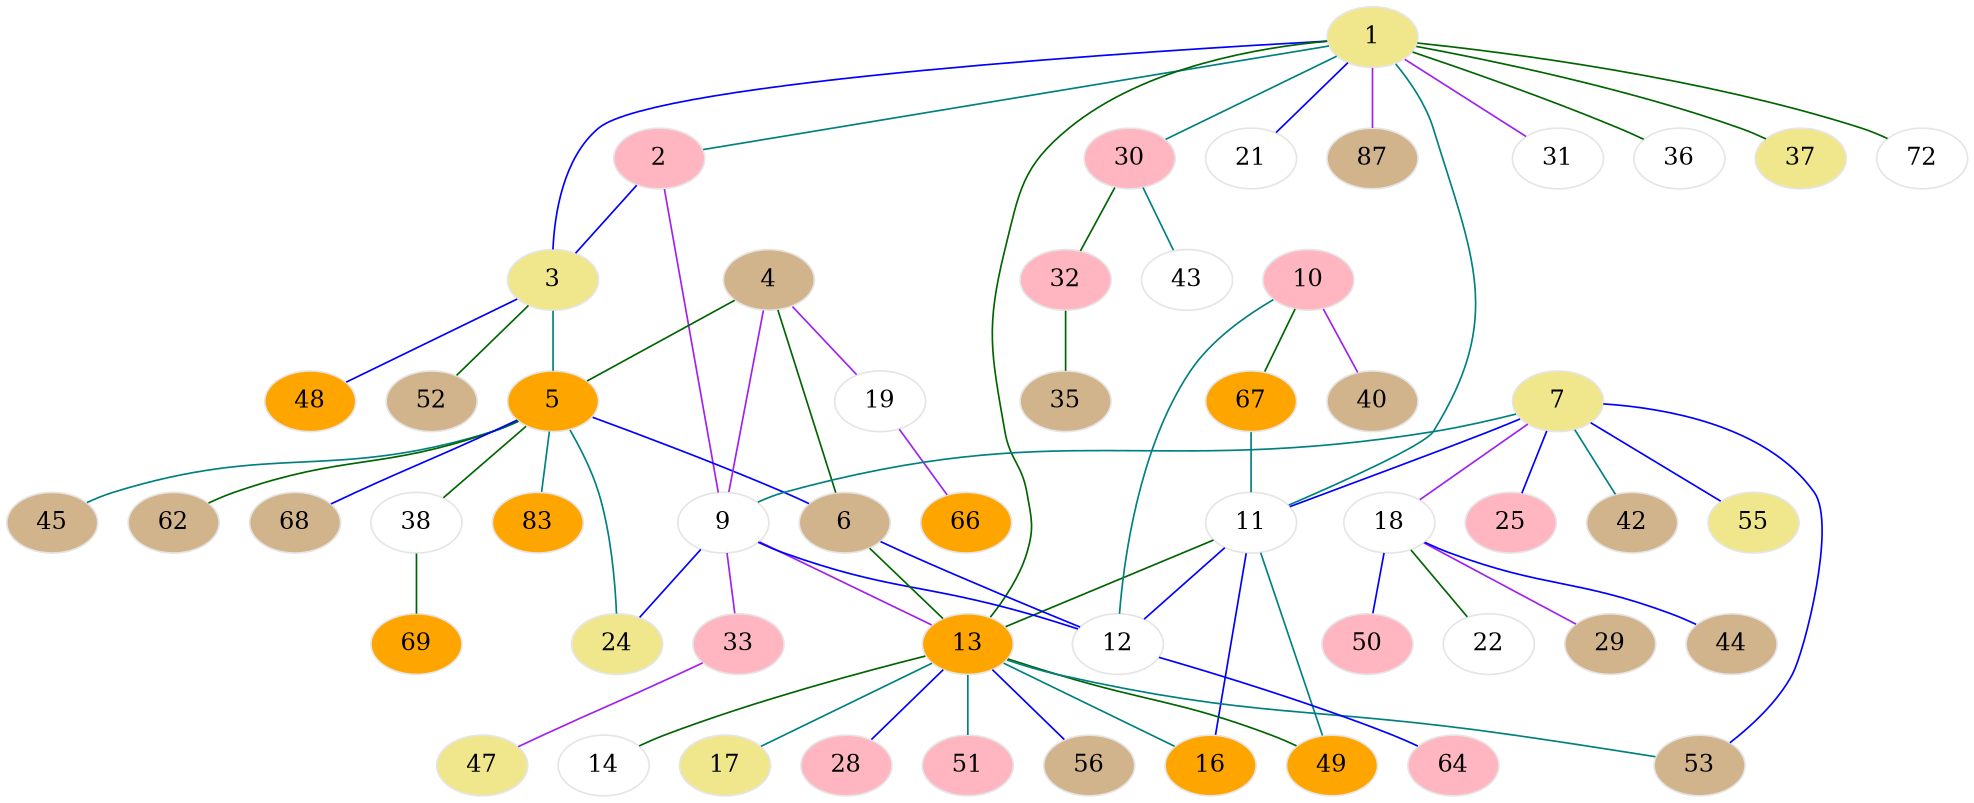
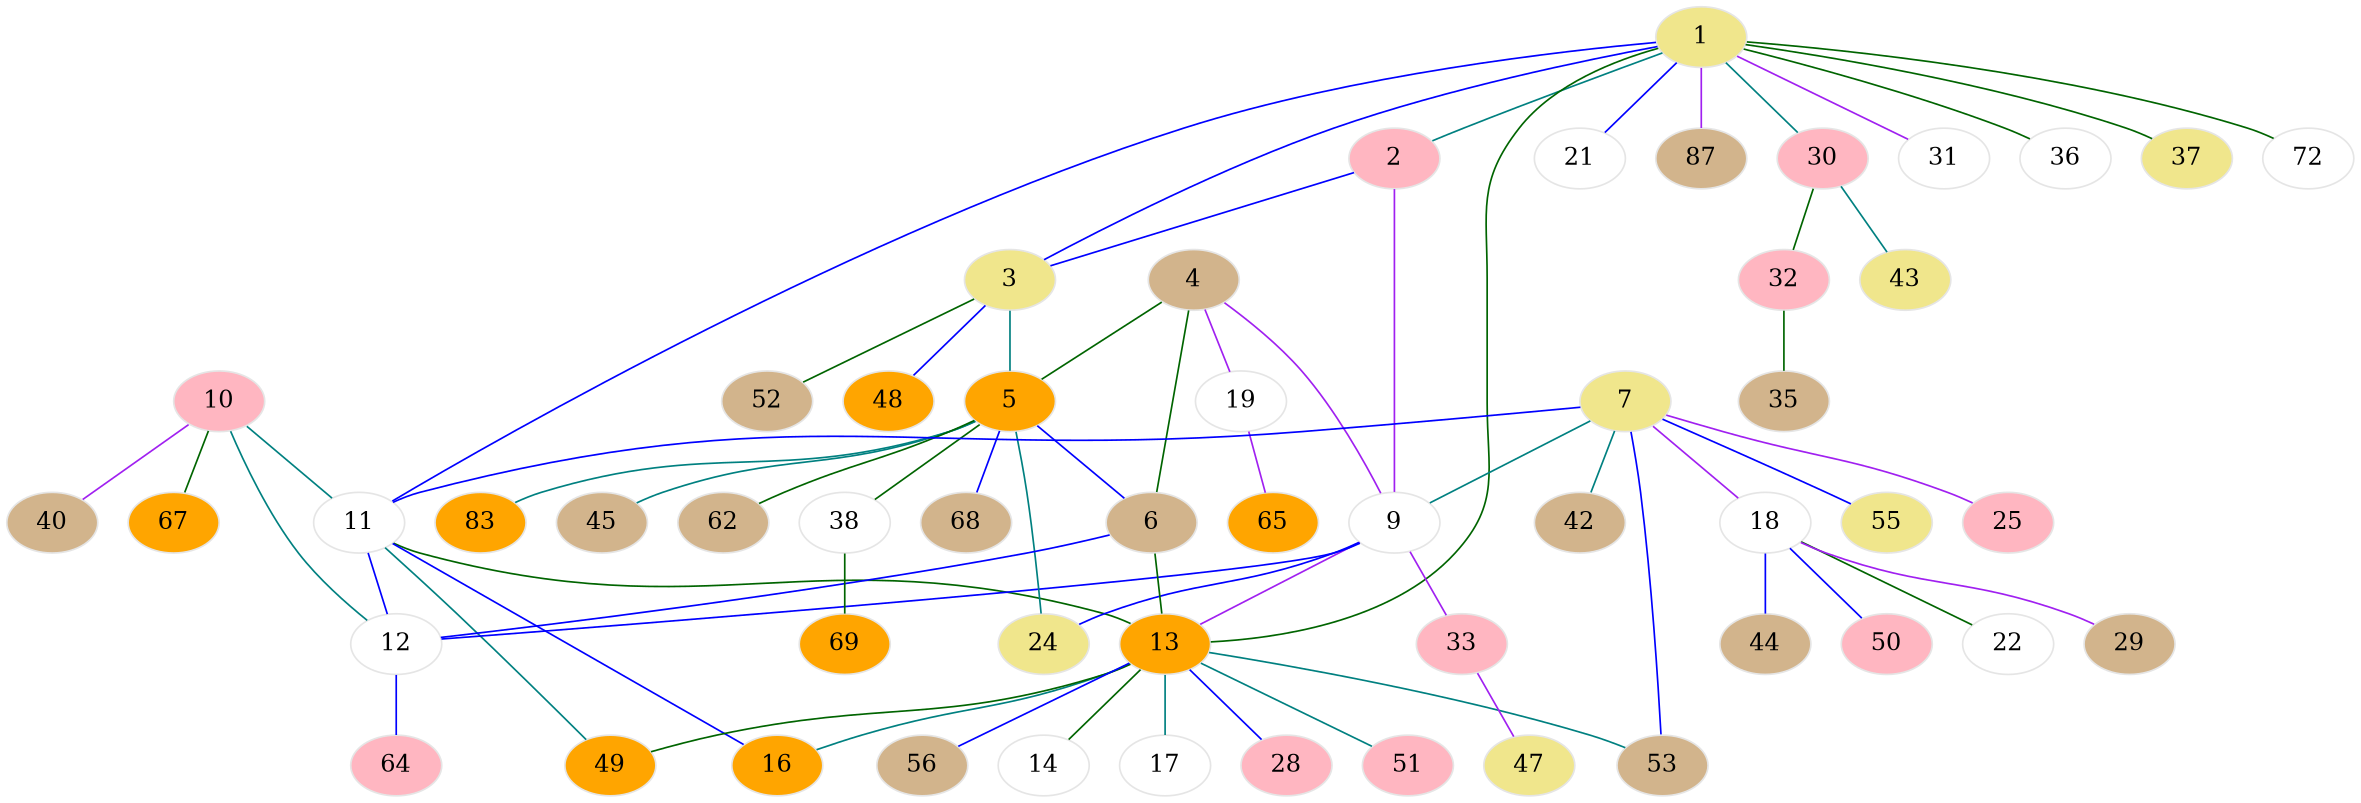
node "43": fillcolor white -> khaki
edge "1" -- "11": color teal -> blue
edge "67" -- "11": now "10" -- "11"
edge "7" -- "25": color blue -> purple
node "66": label "66" -> "65"
node "17": fillcolor khaki -> white
